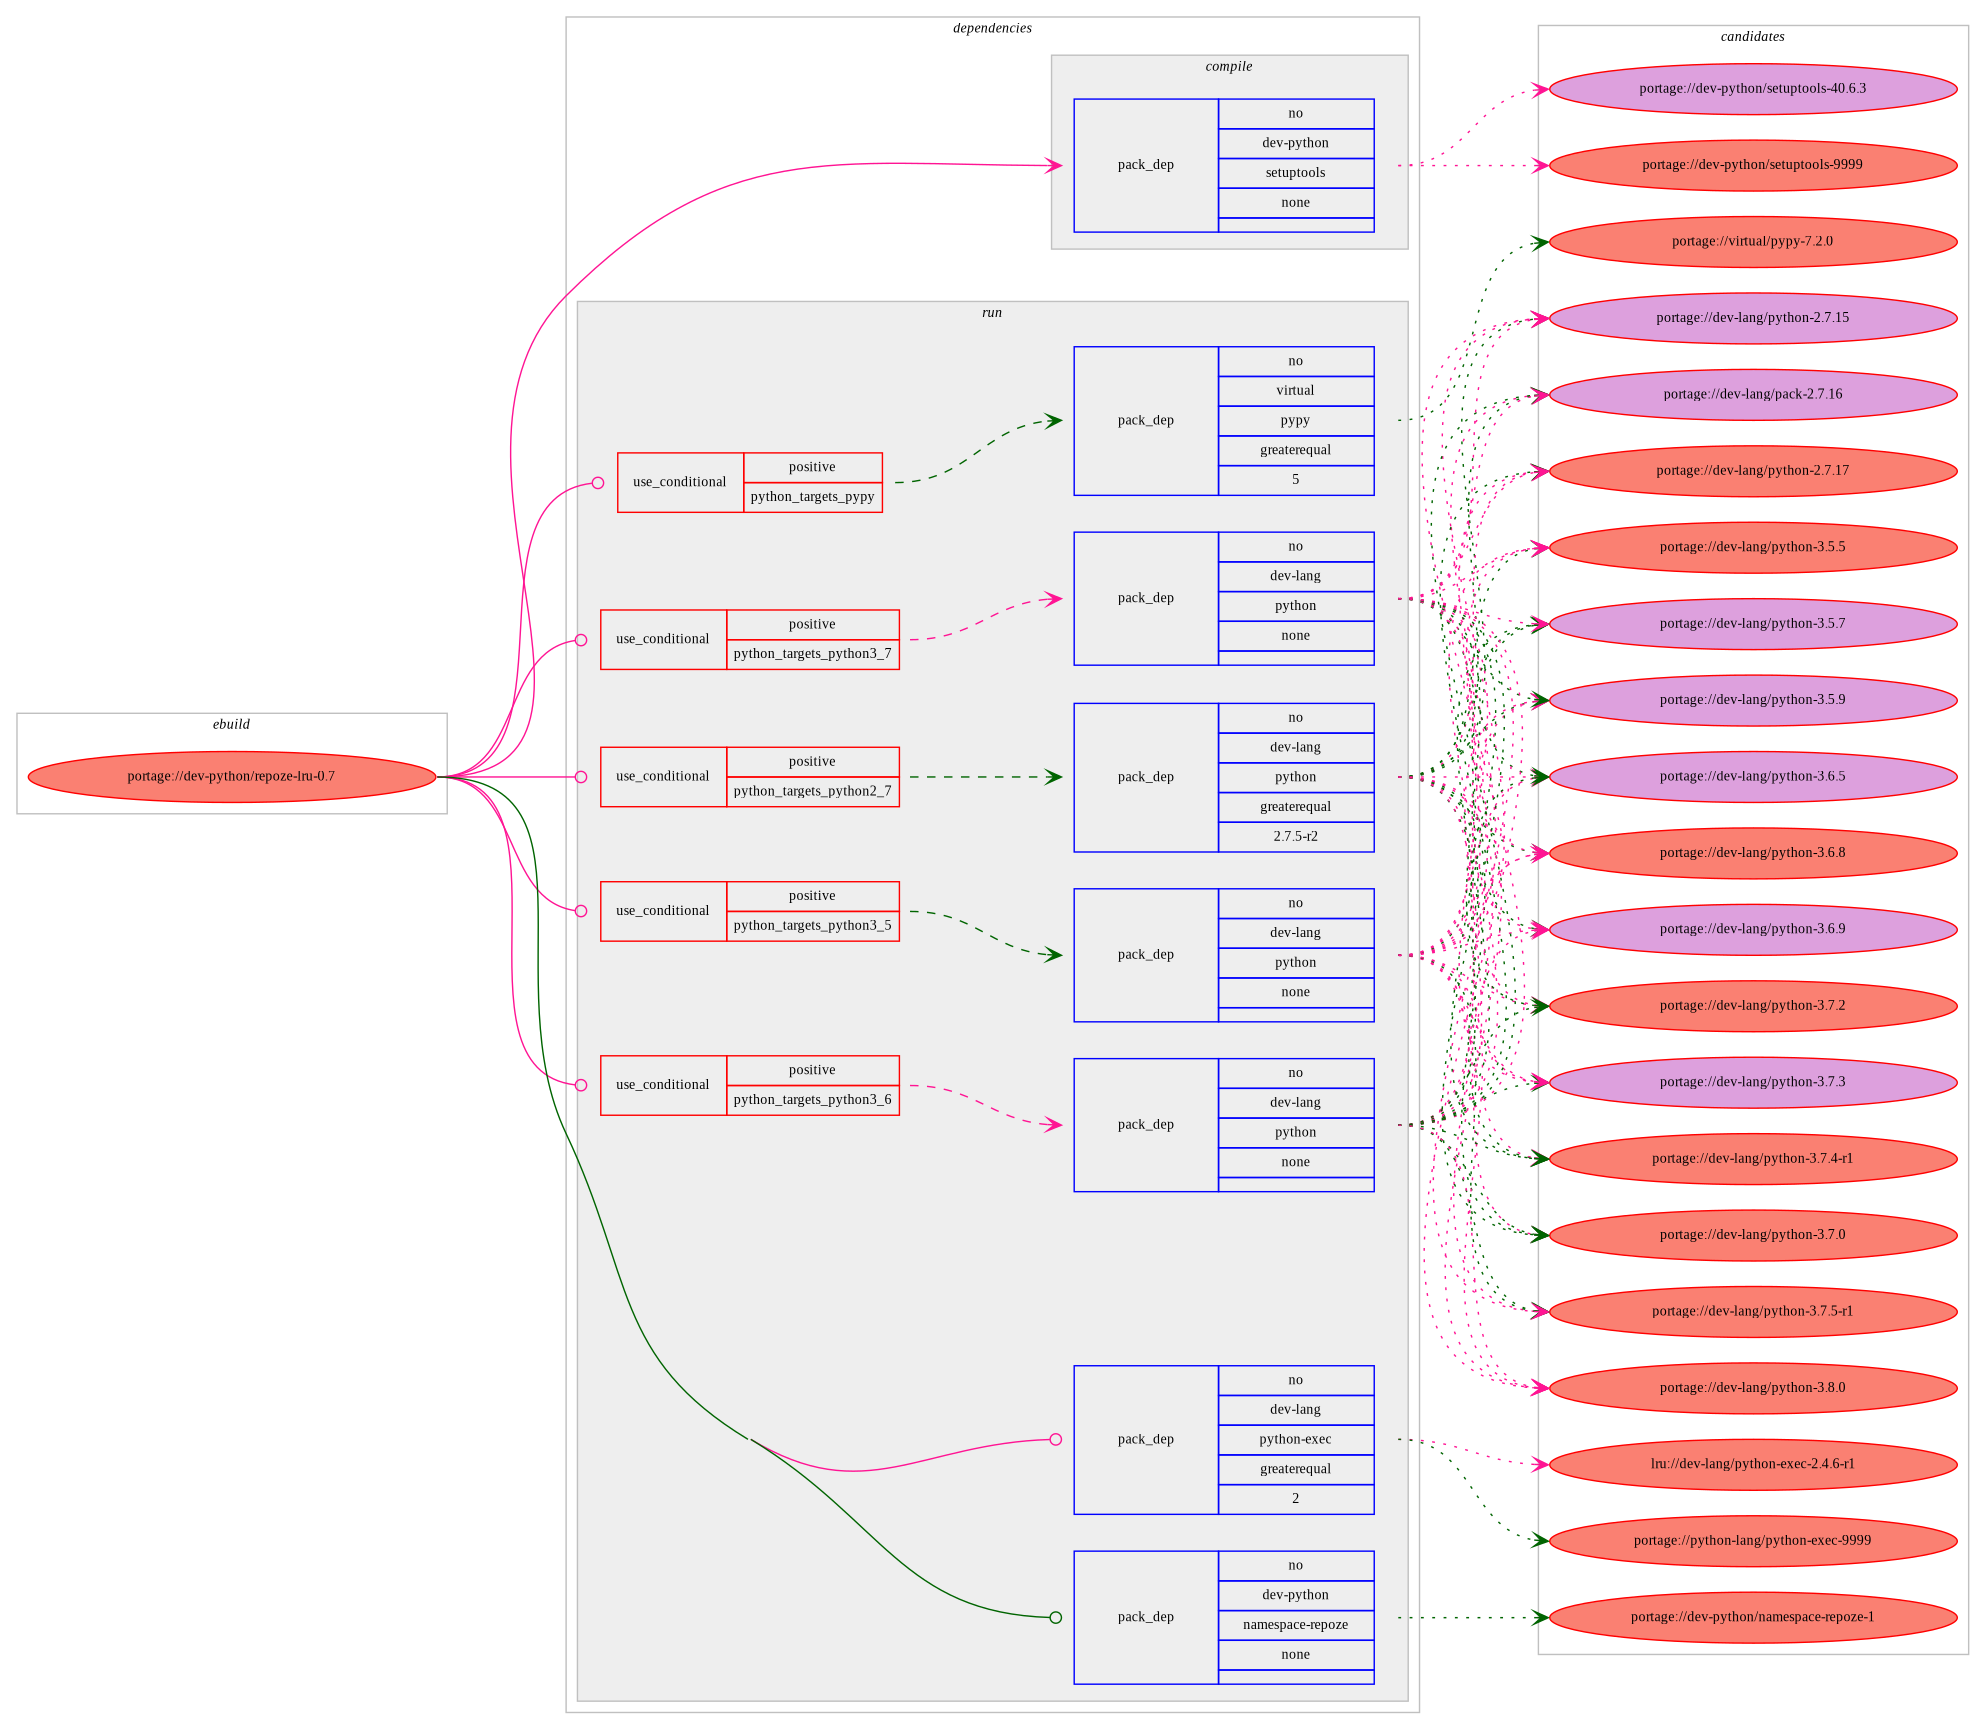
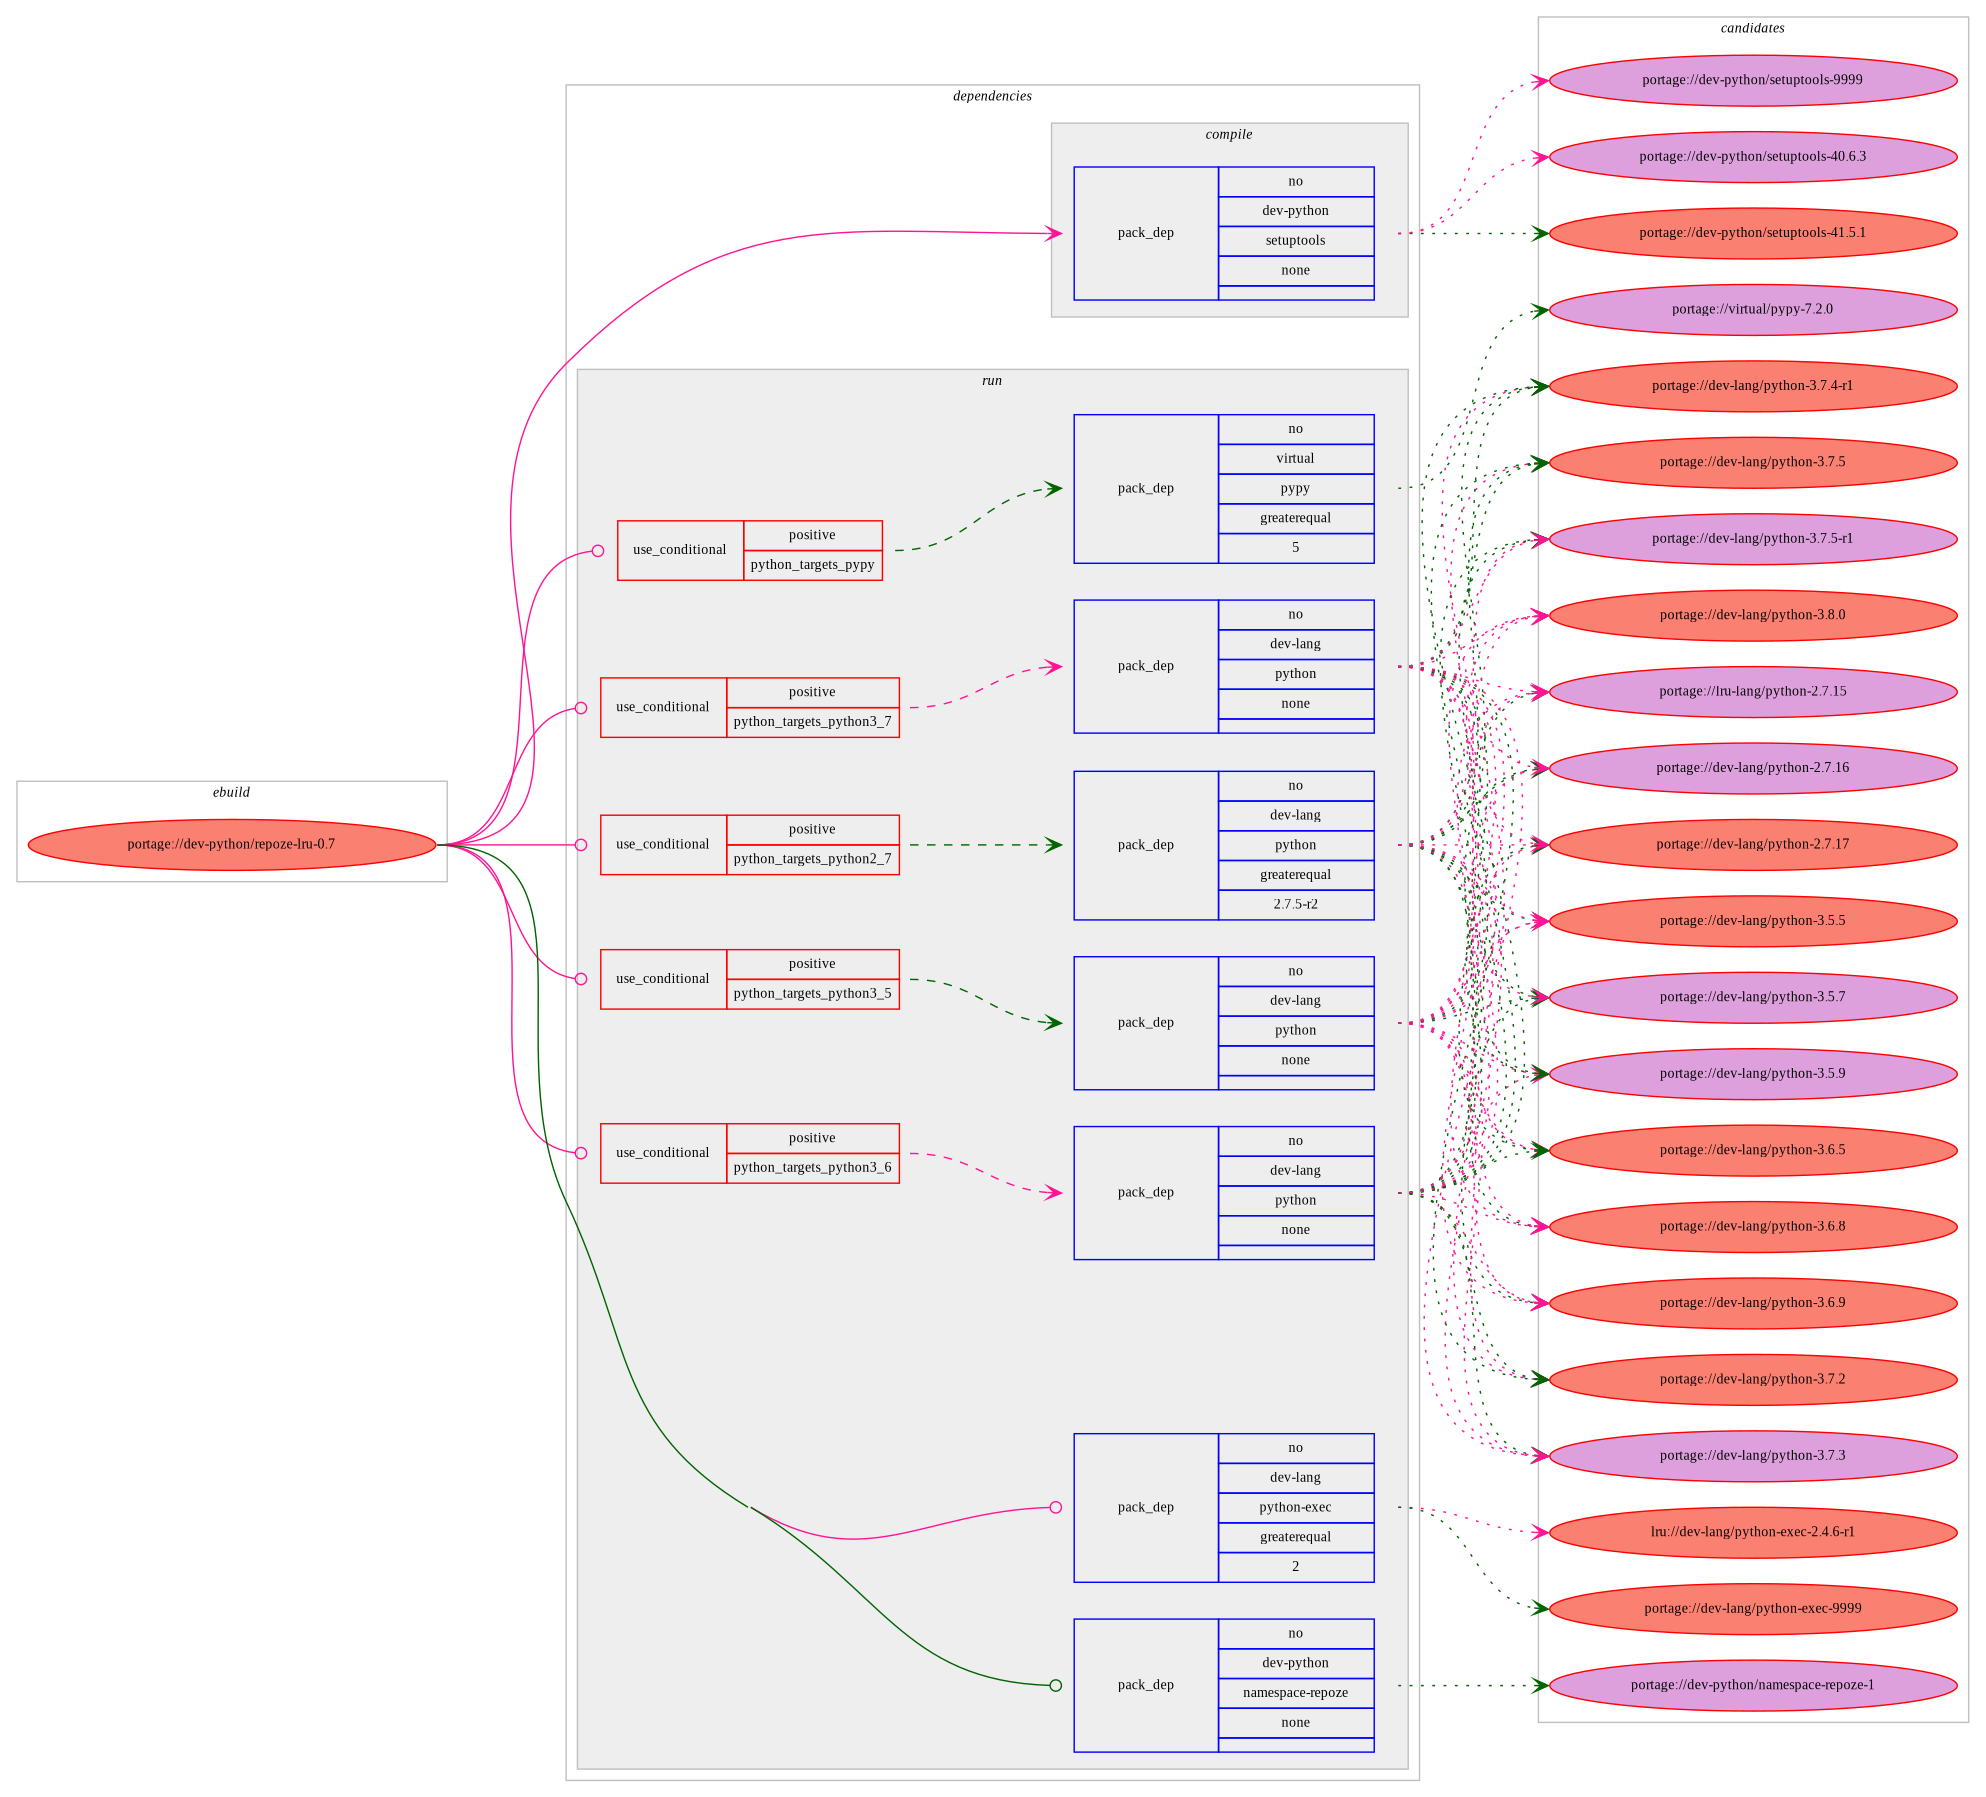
node "portage://dev-python/setuptools-9999": fillcolor salmon -> plum
node "portage://dev-python/setuptools-41.5.1": added
node "portage://virtual/pypy-7.2.0": fillcolor salmon -> plum
node "portage://dev-lang/python-2.7.15": label "portage://dev-lang/python-2.7.15" -> "portage://lru-lang/python-2.7.15"
node "portage://dev-lang/pack-2.7.16": label "portage://dev-lang/pack-2.7.16" -> "portage://dev-lang/python-2.7.16"
node "portage://dev-lang/python-3.6.5": fillcolor plum -> salmon
node "portage://dev-lang/python-3.6.9": fillcolor plum -> salmon
node "portage://dev-lang/python-3.7.0": label "portage://dev-lang/python-3.7.0" -> "portage://dev-lang/python-3.7.5"
node "portage://dev-lang/python-3.7.5-r1": fillcolor salmon -> plum
node "portage://python-lang/python-exec-9999": label "portage://python-lang/python-exec-9999" -> "portage://dev-lang/python-exec-9999"
node "portage://dev-python/namespace-repoze-1": fillcolor salmon -> plum
